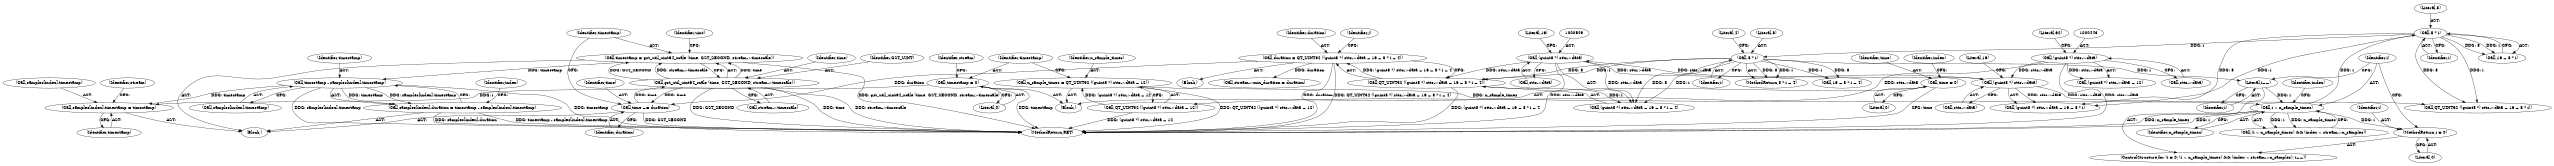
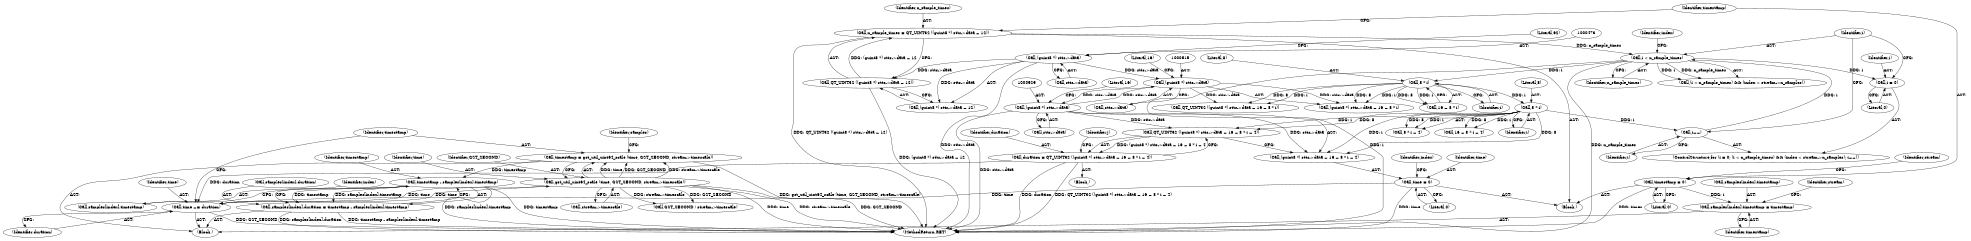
node "(Identifier,uint)": label "(Identifier,uint)" -> "(Identifier,samples)"
node "(Literal,4)": removed
node "1000443": label "1000443" -> "1000473"
node "(Identifier,GST_UINT)": label "(Identifier,GST_UINT)" -> "(Identifier,GST_SECOND)"
node "1000515": added
node "(Call,stream->min_duration = duration)": removed
node "(MethodReturn,8 * i + 4)": label "(MethodReturn,8 * i + 4)" -> "(Call,8 * i + 4)"
node "(Literal,i++)": label "(Literal,i++)" -> "(Call,i++)"
edge "(Call,(guint8 *) stts->data + 16 + 8 * i + 4)" -> "(Call,QT_UINT32 ((guint8 *) stts->data + 16 + 8 * i + 4))": now "(Call,(guint8 *) stts->data + 16 + 8 * i + 4)" -> "(Call,time = 0)"
edge "(Call,timestamp - samples[index].timestamp)" -> "(Call,samples[index].timestamp = timestamp)": removed, label "DDG: timestamp"
edge "(Call,QT_UINT32 ((guint8 *) stts->data + 12))" -> "(Call,(guint8 *) stts->data + 12)": added, label "CFG:"
edge "(Call,QT_UINT32 ((guint8 *) stts->data + 16 + 8 * i + 4))" -> "(Call,(guint8 *) stts->data + 16 + 8 * i + 4)": label "DDG: i" -> "CFG: "
edge "(Call,(guint8 *) stts->data + 12)" -> "(Call,QT_UINT32 ((guint8 *) stts->data + 12))": added, label "AST:"
edge "(Call,timestamp = 0)" -> "(MethodReturn,RET)": label "DDG: timestamp" -> "DDG: times"
edge "(Call,time = 0)" -> "(MethodReturn,RET)": label "CFG: time" -> "DDG: time"
edge "(Call,(i < n_sample_times) && (index < stream->n_samples))" -> "(Call,i < n_sample_times)": removed, label "CFG:"
edge "(Call,QT_UINT32 ((guint8 *) stts->data + 16 + 8 * i + 4))" -> "(MethodReturn,RET)": removed, label "DDG: (guint8 *) stts->data + 16 + 8 * i + 4"
node "(MethodReturn,i = 0)": label "(MethodReturn,i = 0)" -> "(Call,i = 0)"
node "(Call,samples[index].duration)": added
edge "(Call,time = 0)" -> "(Call,time += duration)": added, label "DDG: time"
node "(Call,GST_SECOND / stream->timescale)": added
